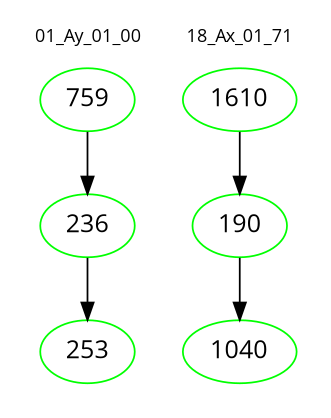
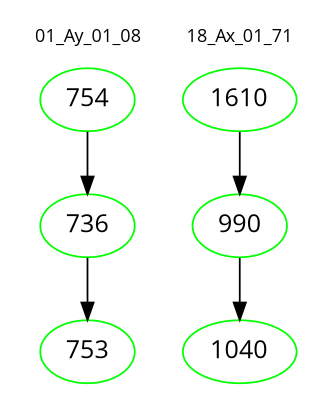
cluster "01_Ay_01_00": label "01_Ay_01_00" -> "01_Ay_01_08"
node "759": label "759" -> "754"
node "236": label "236" -> "736"
node "190": label "190" -> "990"
node "253": label "253" -> "753"
